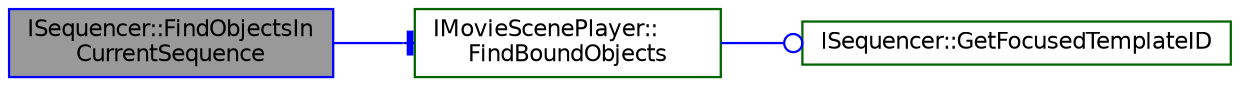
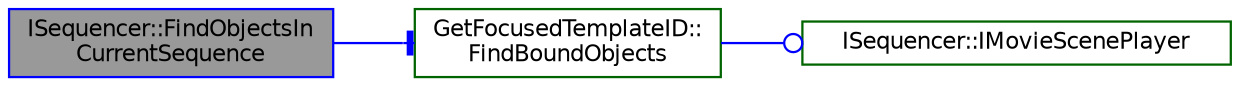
node "IMovieScenePlayer:: FindBoundObjects": label "IMovieScenePlayer:: FindBoundObjects" -> "GetFocusedTemplateID:: FindBoundObjects"
node "ISequencer::GetFocusedTemplateID": label "ISequencer::GetFocusedTemplateID" -> "ISequencer::IMovieScenePlayer"
